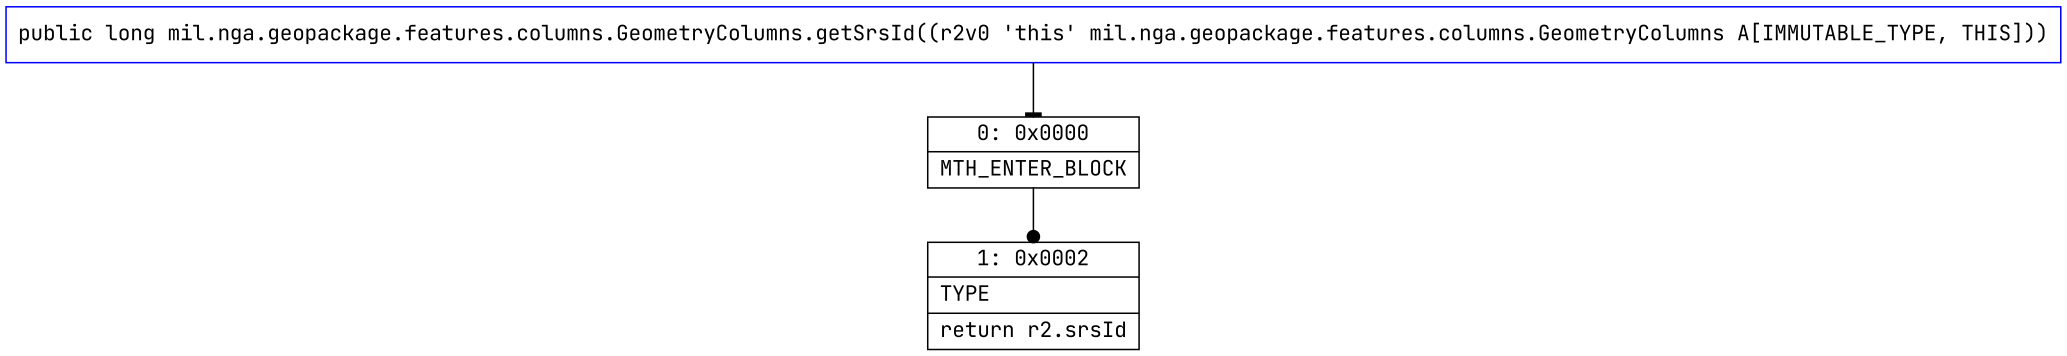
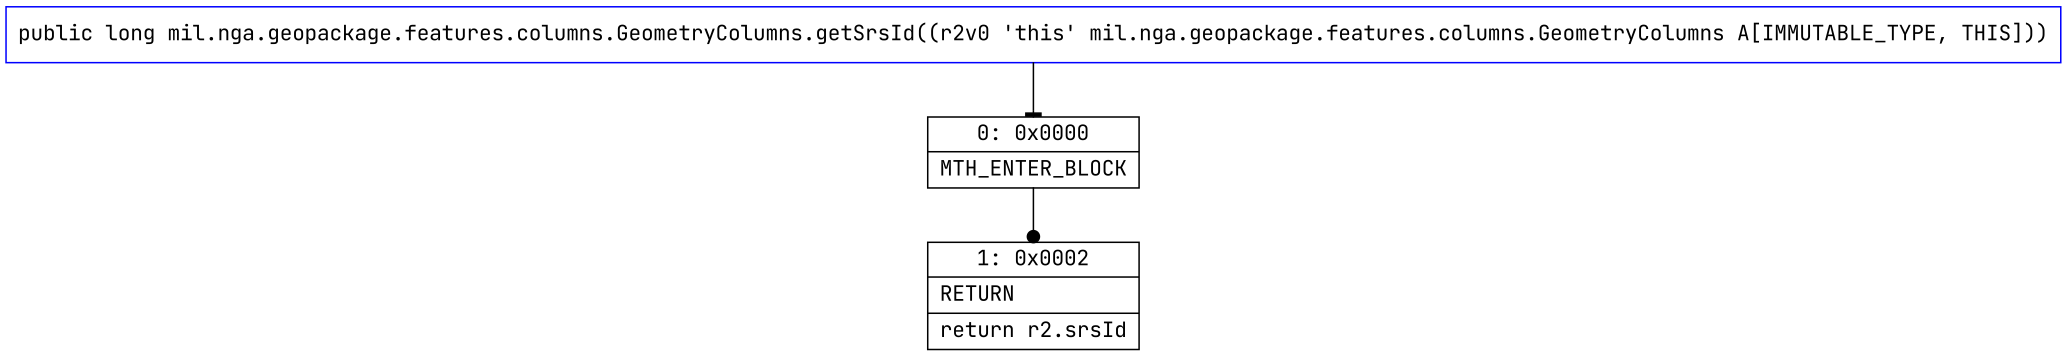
node "1: 0x0002": text "TYPE" -> "RETURN"
